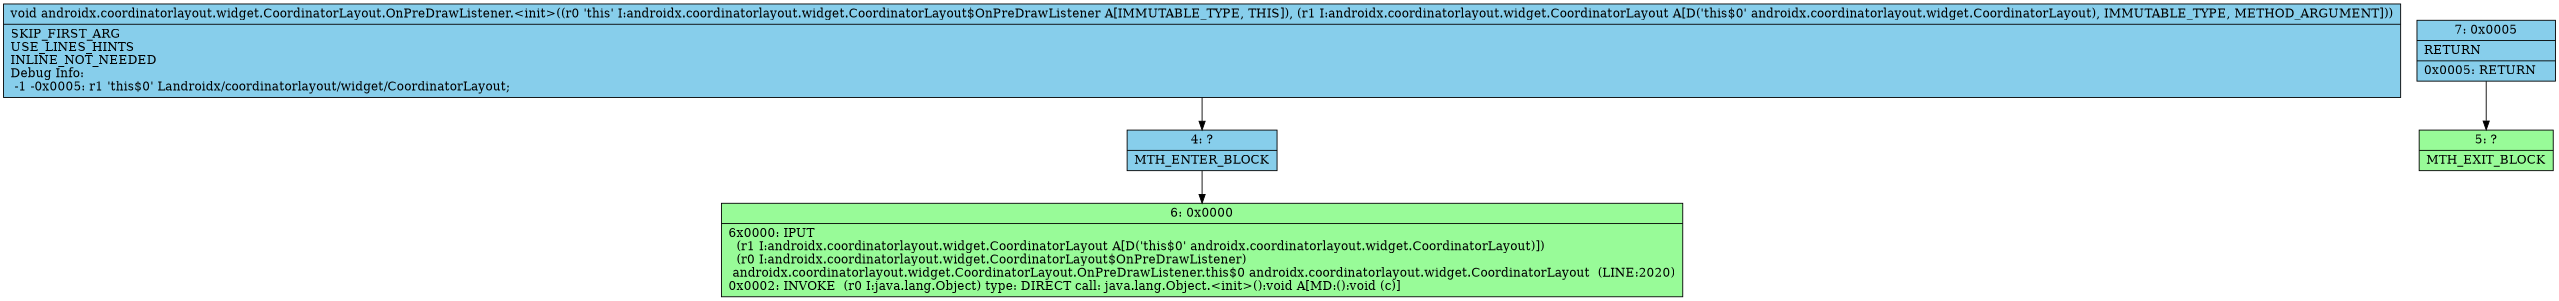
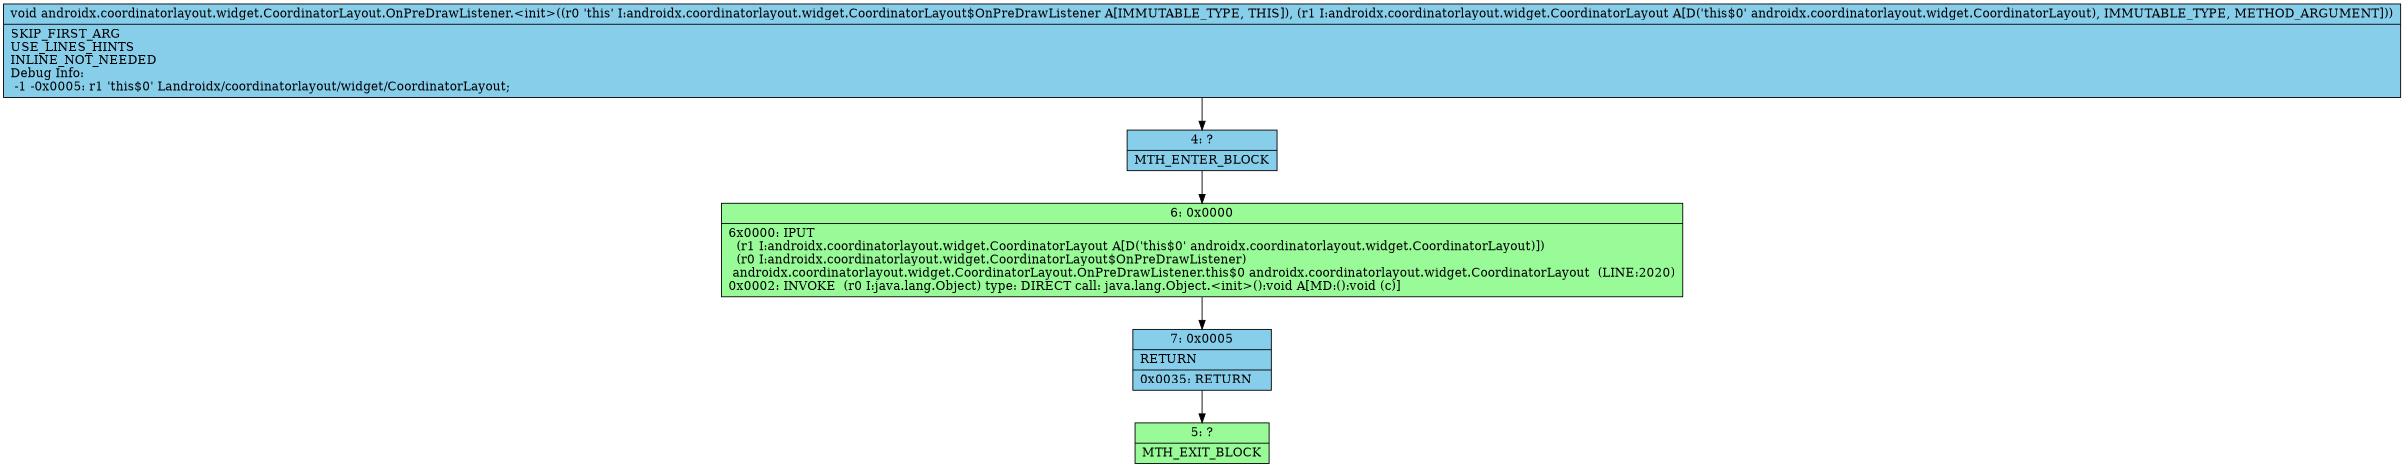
node "7: 0x0005": text "0x0005: RETURN" -> "0x0035: RETURN"
edge "6: 0x0000" -> "7: 0x0005": added
